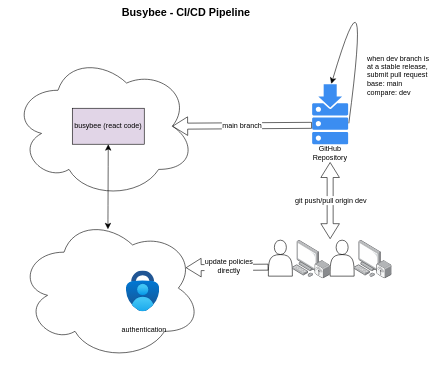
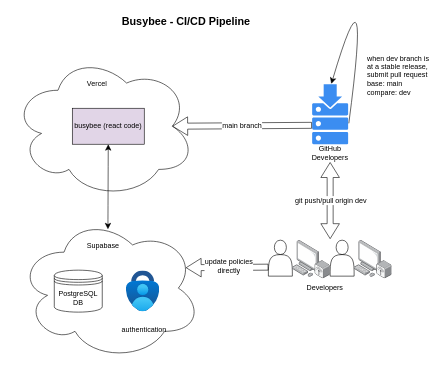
node "Busybee - CI/CD Pipeline": moved (186, 12) -> (186, 21)
node "Vercel": added
node "GitHub Repository": label "GitHub Repository" -> "GitHub Developers"
node "Supabase": added
node "Developers": added
node "PostgreSQL DB": added
